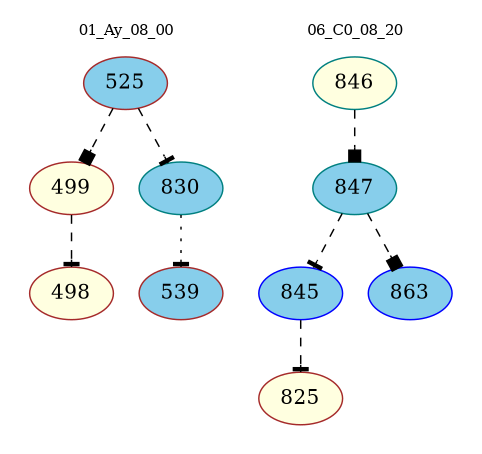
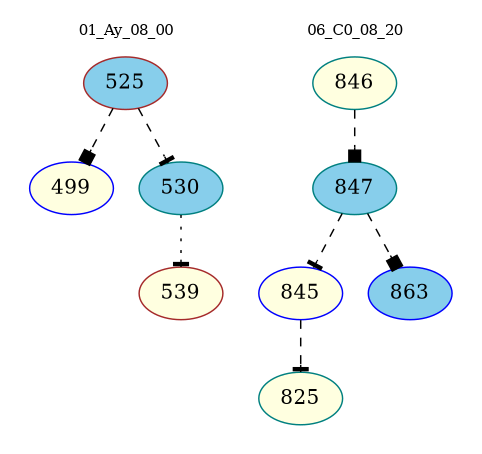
node "499": color brown -> blue
node "830": label "830" -> "530"
node "498": removed
node "539": fillcolor skyblue -> lightyellow
node "845": fillcolor skyblue -> lightyellow
node "825": color brown -> teal
